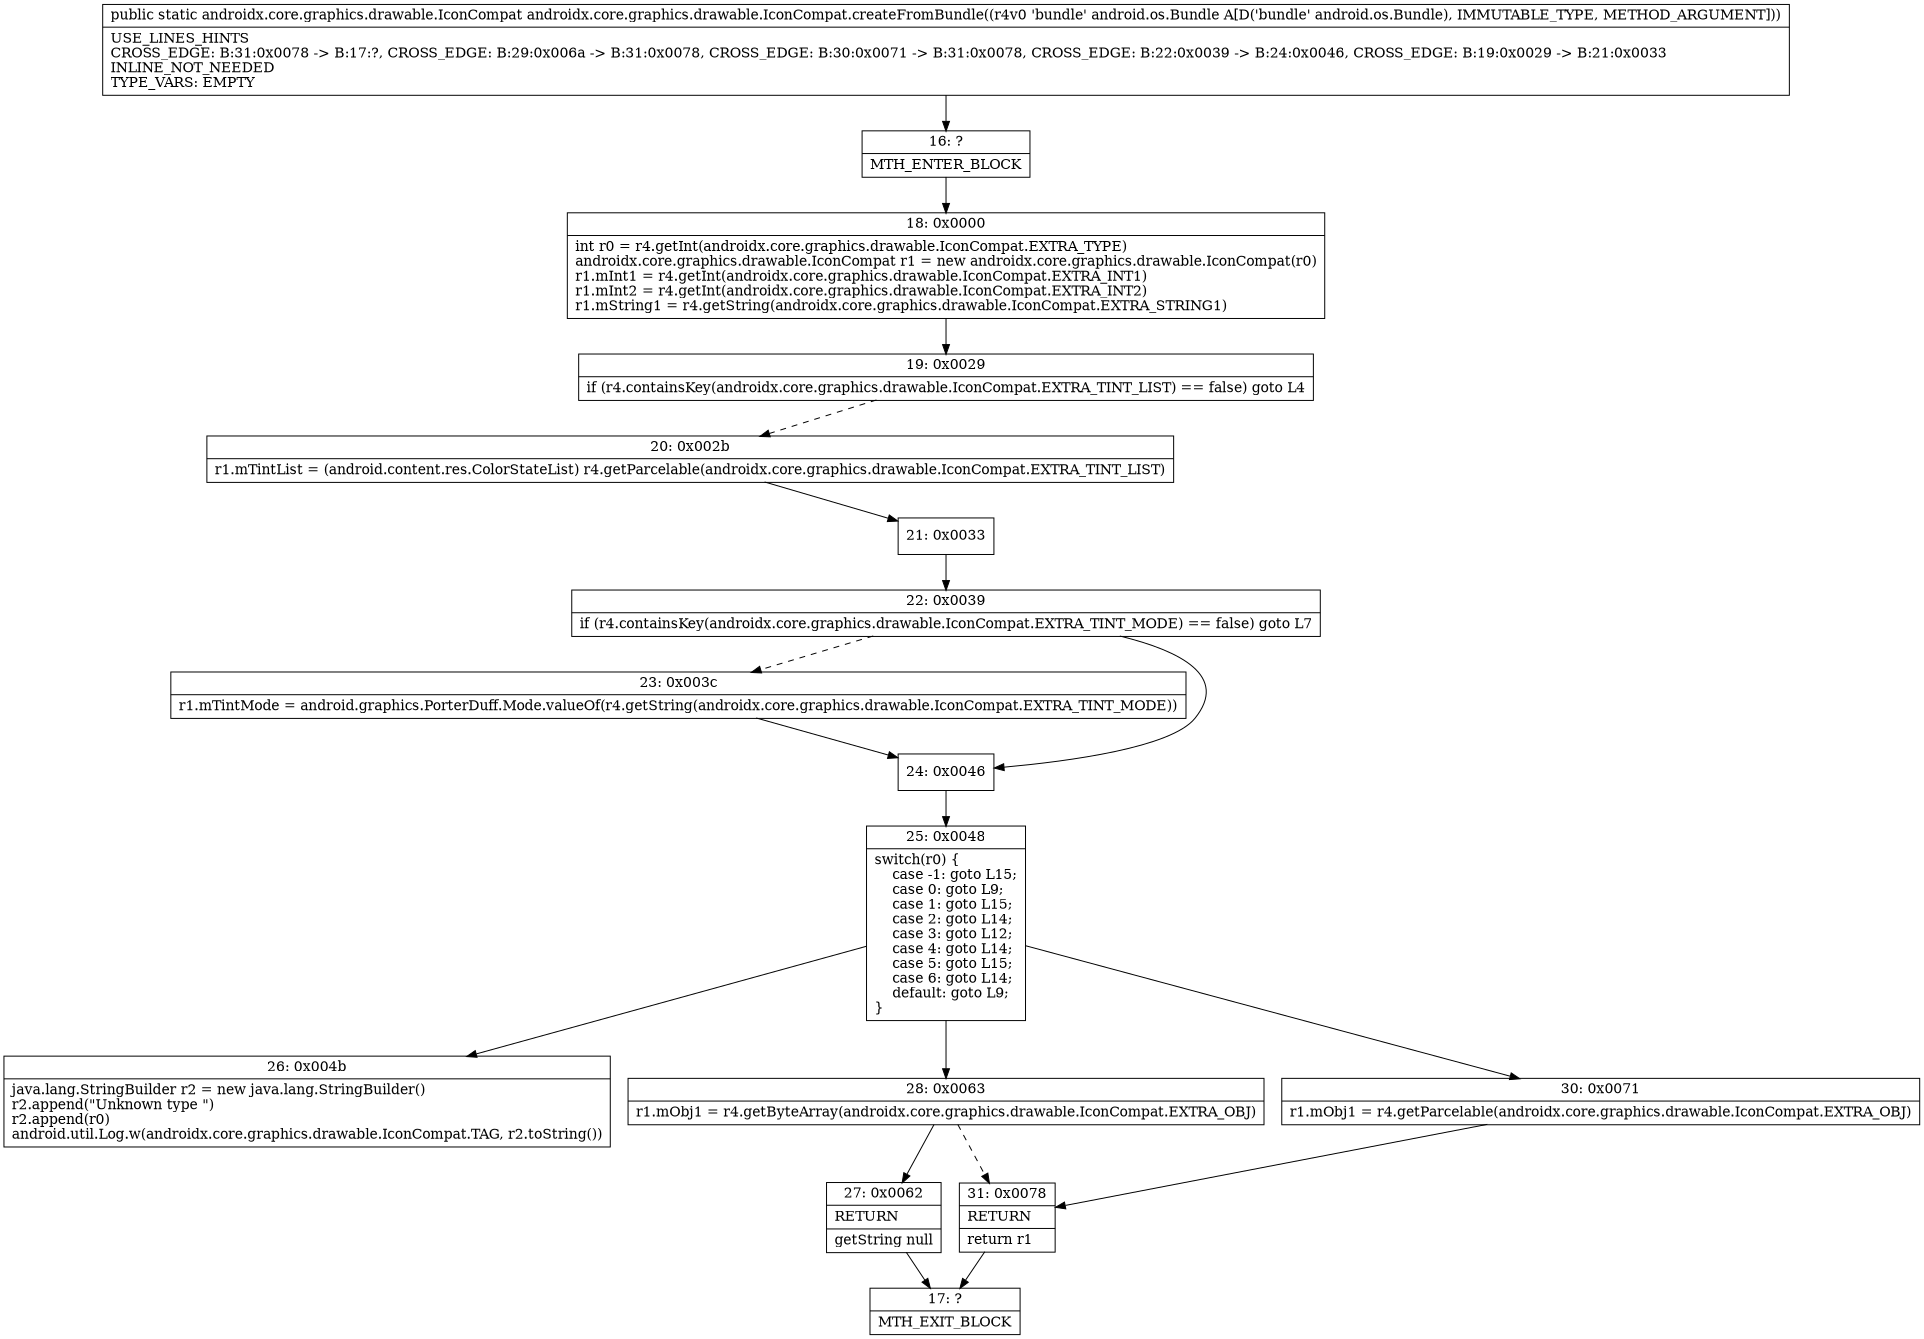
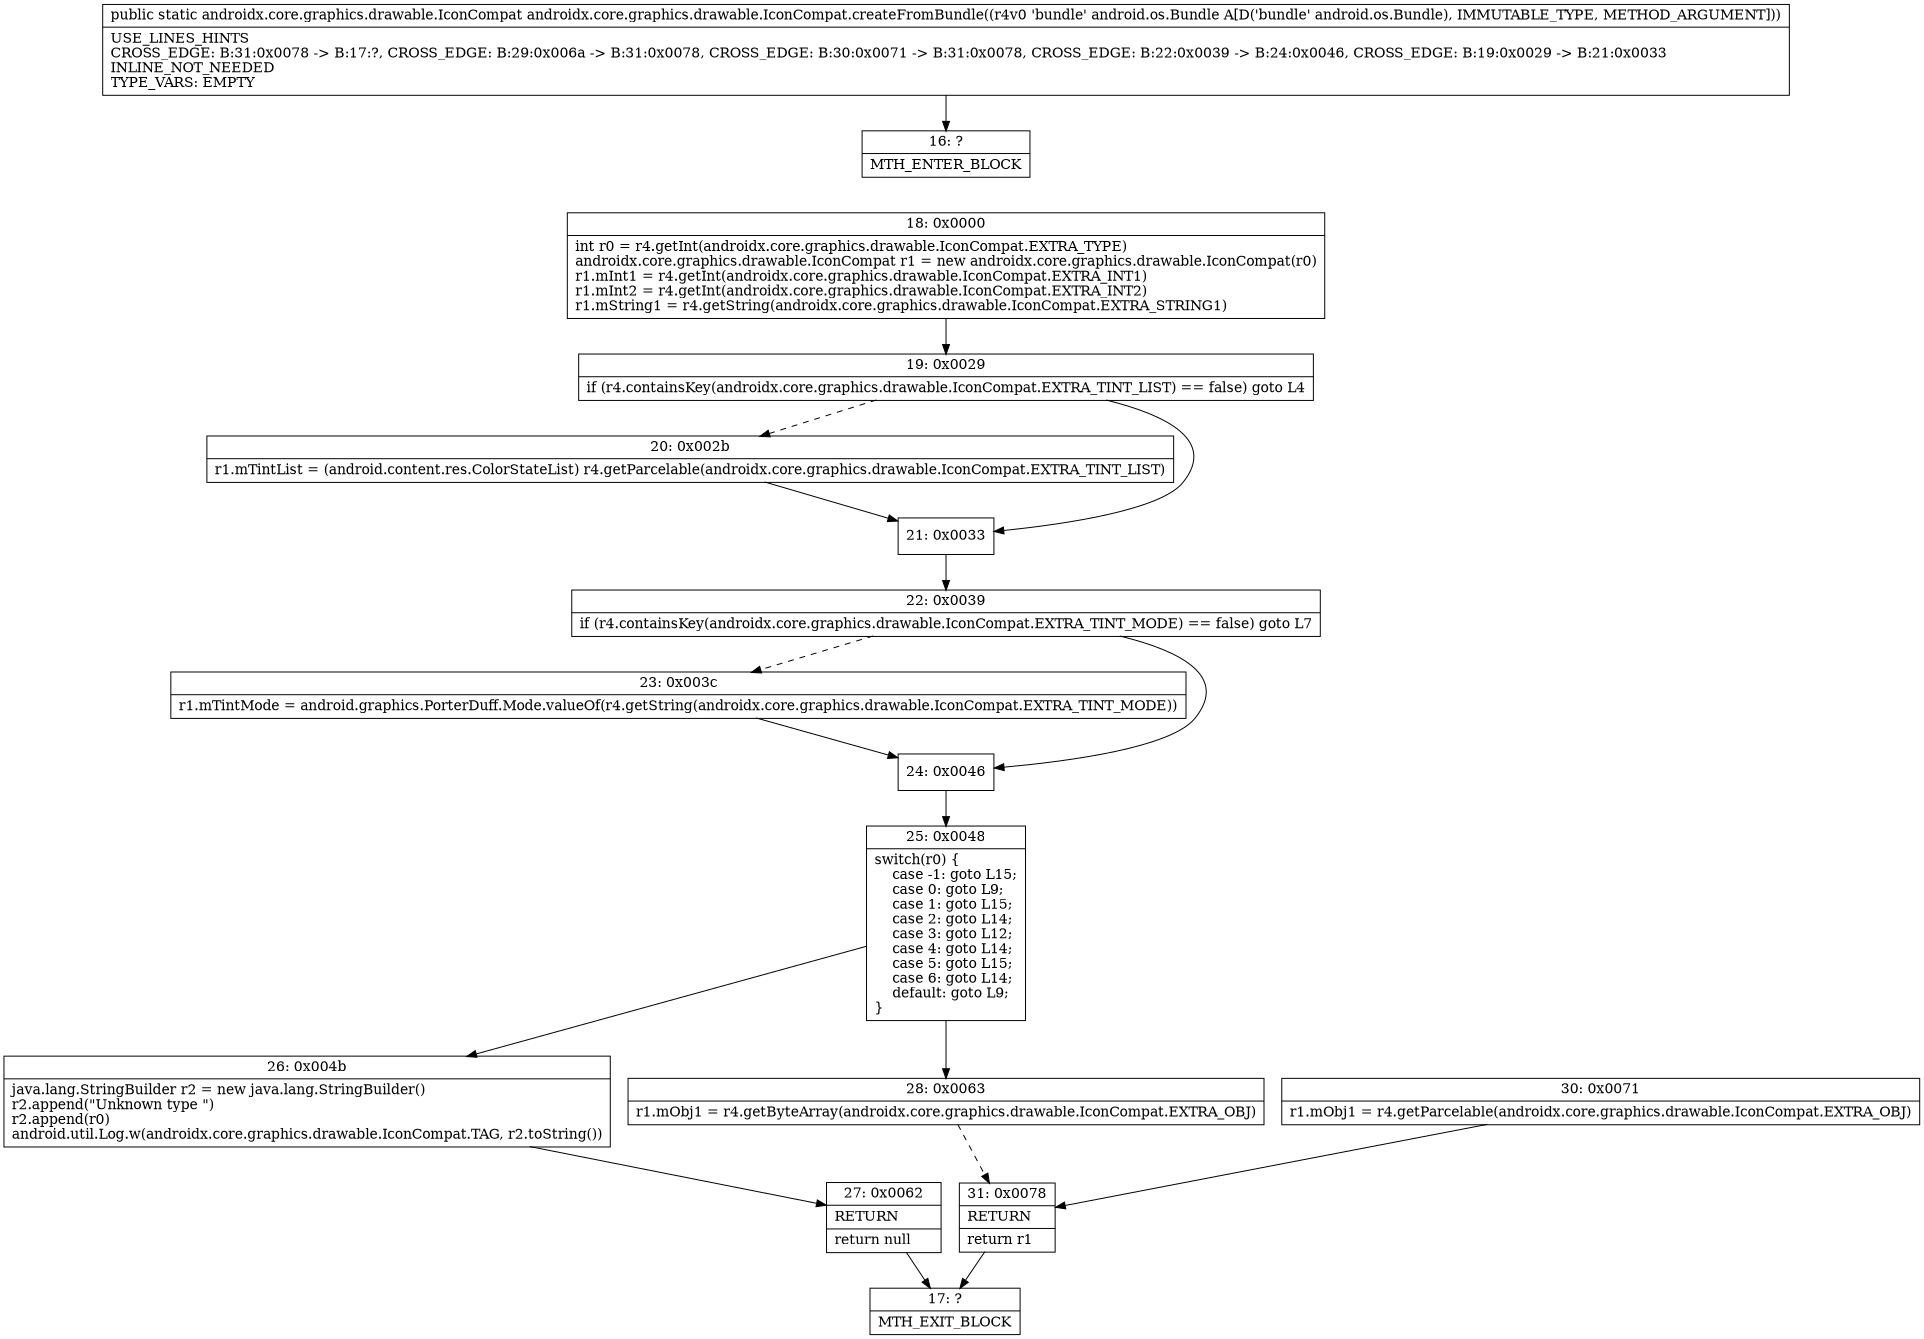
edge "16: ?" -> "18: 0x0000": removed
edge "19: 0x0029" -> "21: 0x0033": added
edge "25: 0x0048" -> "30: 0x0071": removed
edge "28: 0x0063" -> "27: 0x0062": now "26: 0x004b" -> "27: 0x0062"
node "27: 0x0062": text "getString null" -> "return null"
